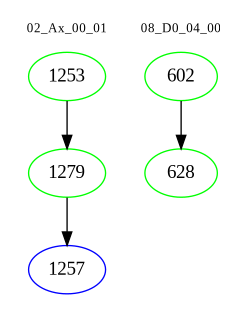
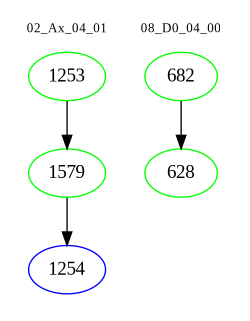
cluster "02_Ax_00_01": label "02_Ax_00_01" -> "02_Ax_04_01"
node "602": label "602" -> "682"
node "1279": label "1279" -> "1579"
node "1257": label "1257" -> "1254"
